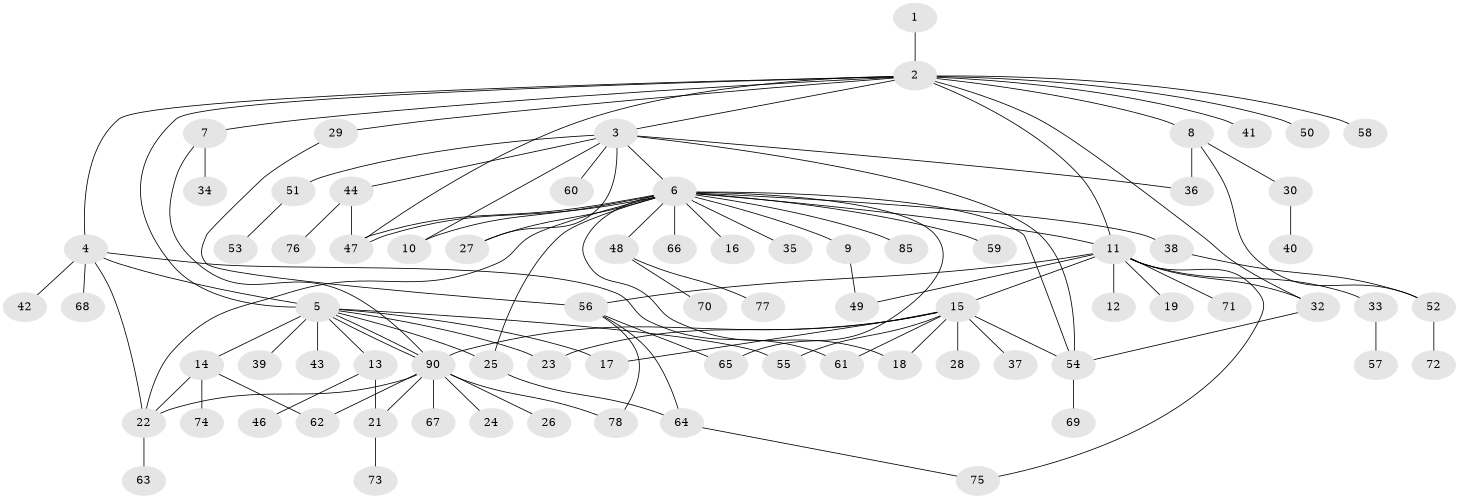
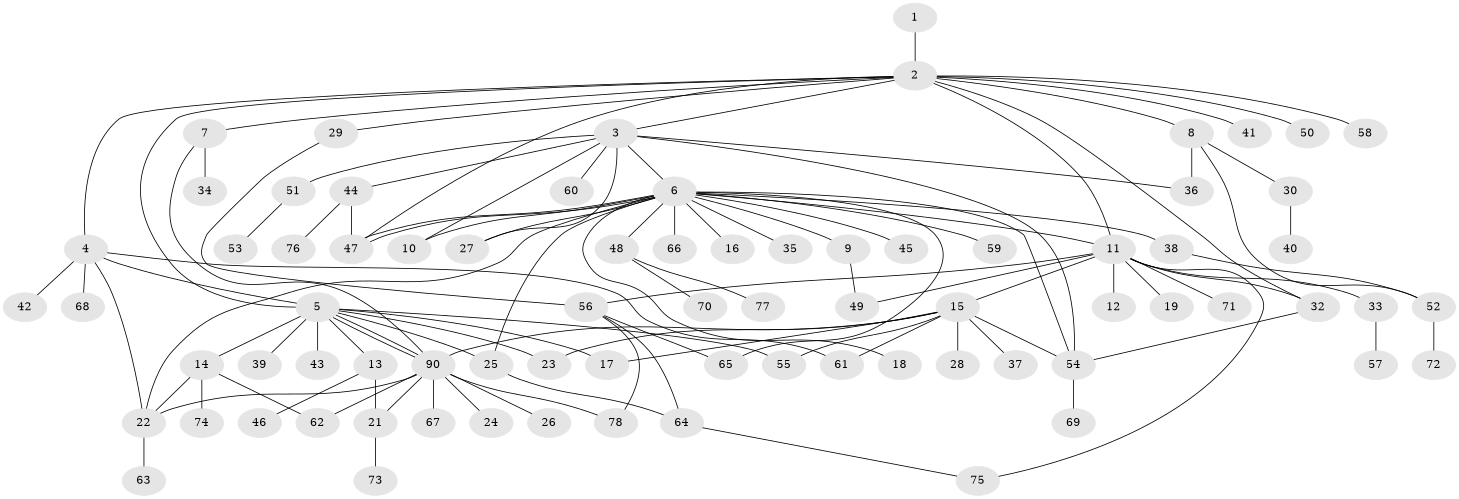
node "85": label "85" -> "45"
edge "15" -- "18": removed
